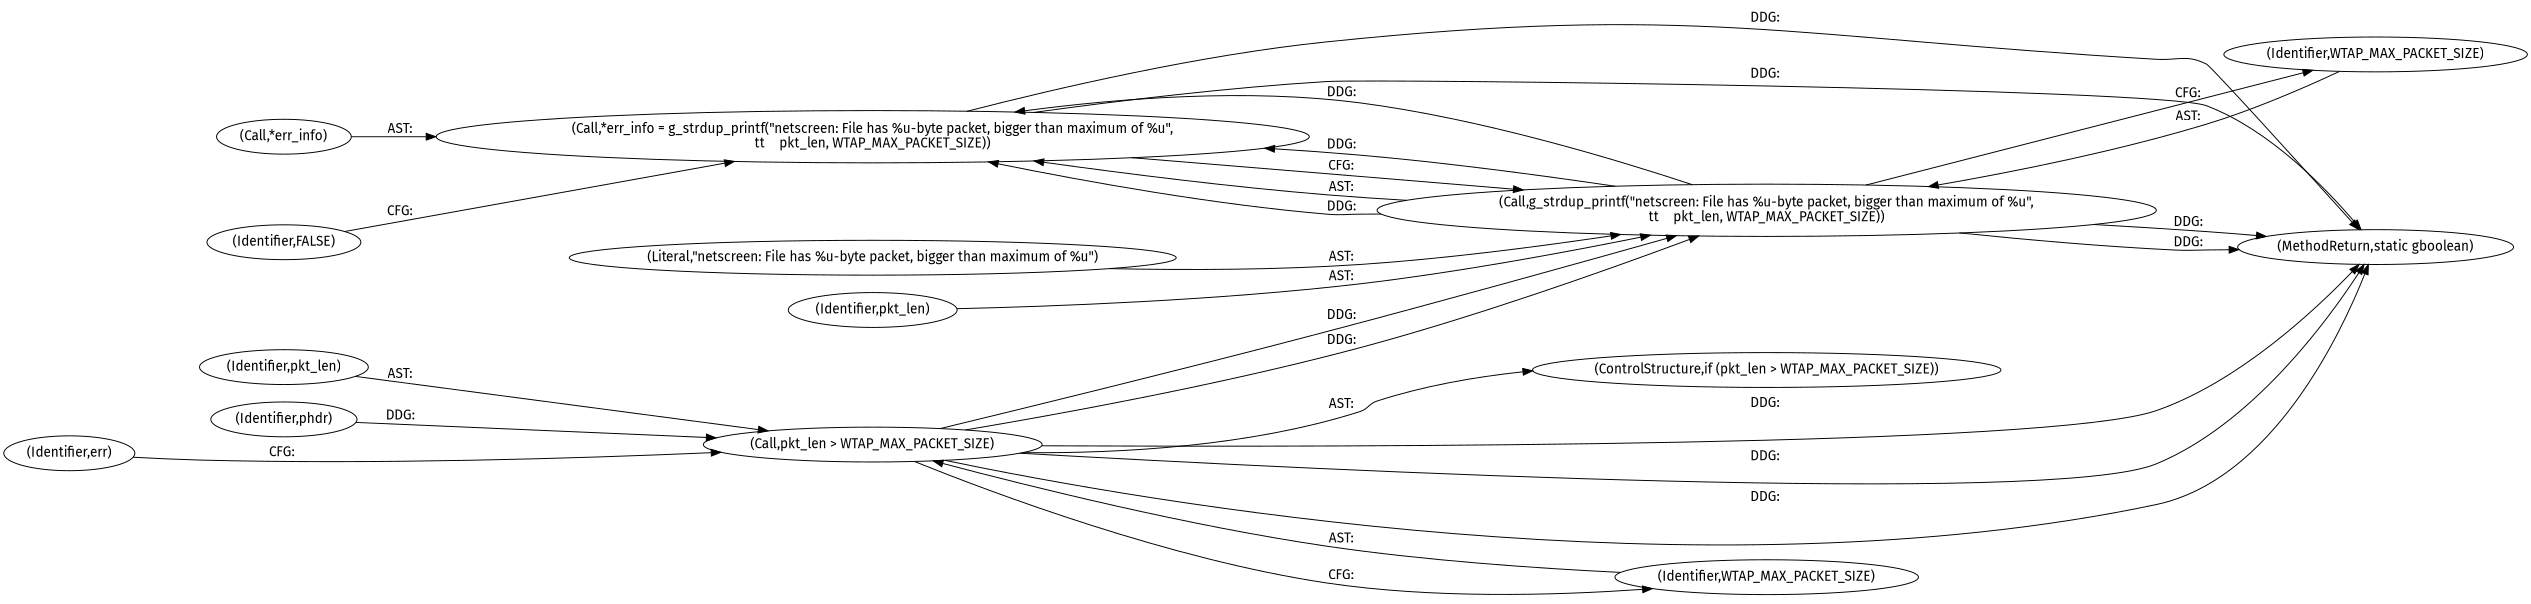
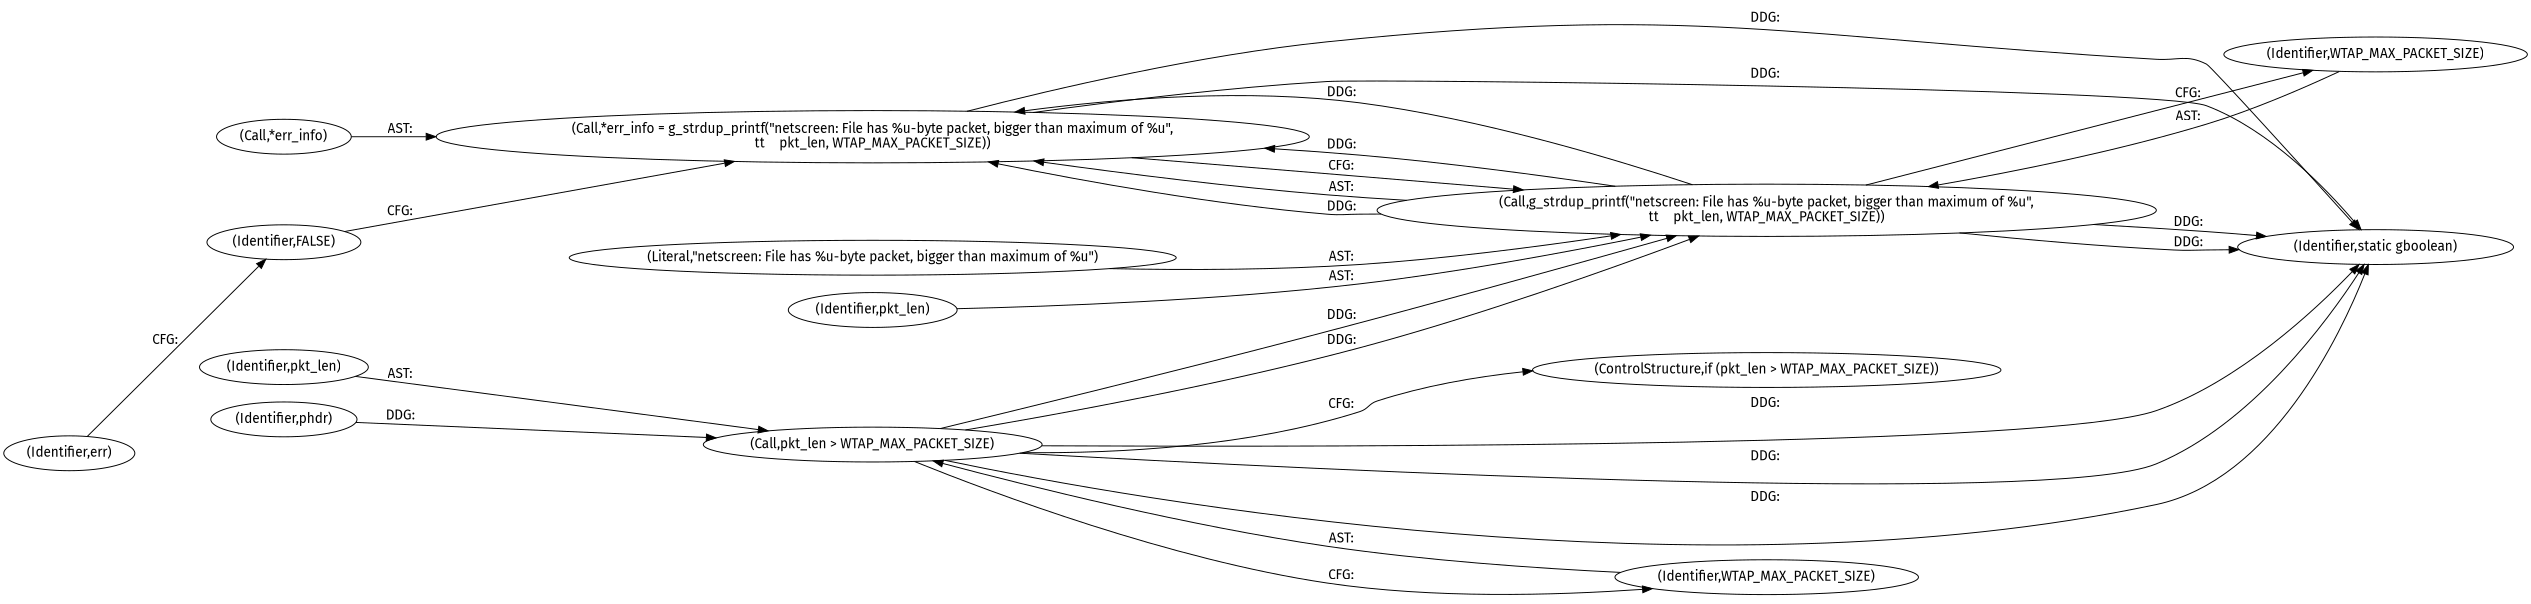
node "(MethodReturn,static gboolean)": label "(MethodReturn,static gboolean)" -> "(Identifier,static gboolean)"
edge "(Call,pkt_len > WTAP_MAX_PACKET_SIZE)" -> "(ControlStructure,if (pkt_len > WTAP_MAX_PACKET_SIZE))": label "AST: " -> "CFG: "
edge "(Identifier,err)" -> "(Call,pkt_len > WTAP_MAX_PACKET_SIZE)": now "(Identifier,err)" -> "(Identifier,FALSE)"
